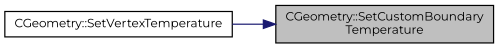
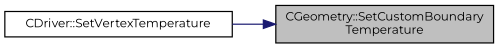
node "CGeometry::SetVertexTemperature": label "CGeometry::SetVertexTemperature" -> "CDriver::SetVertexTemperature"
